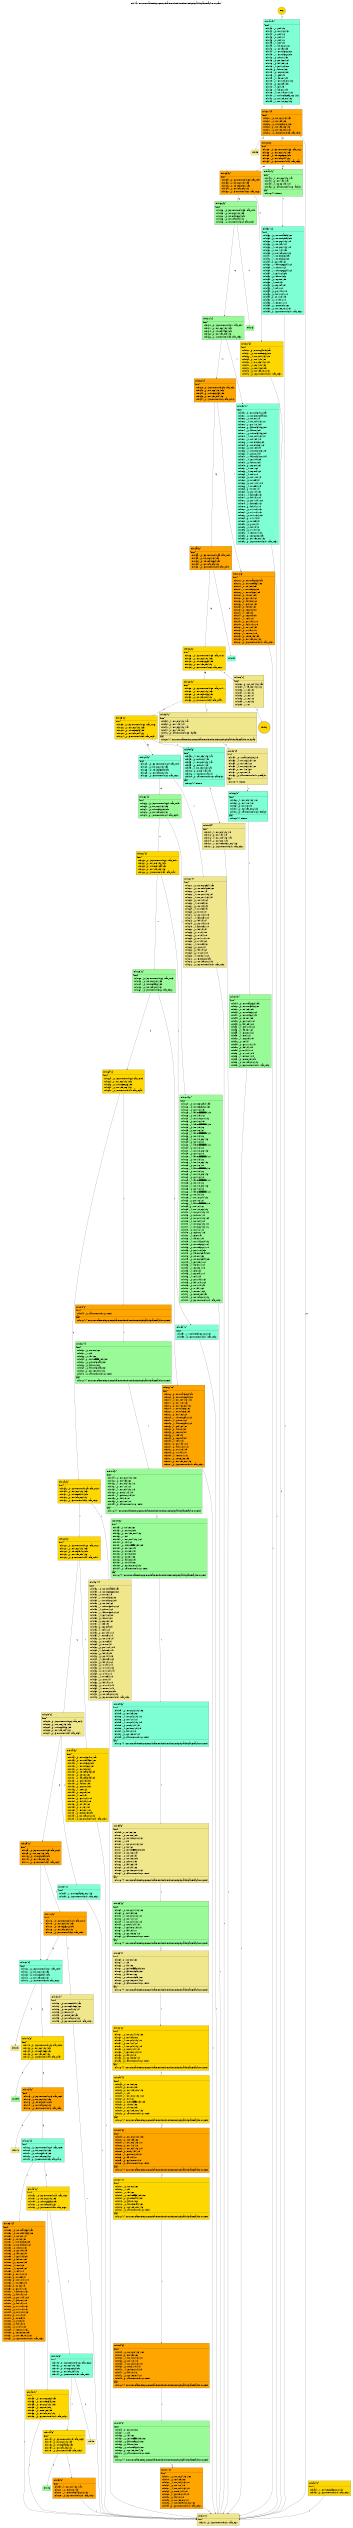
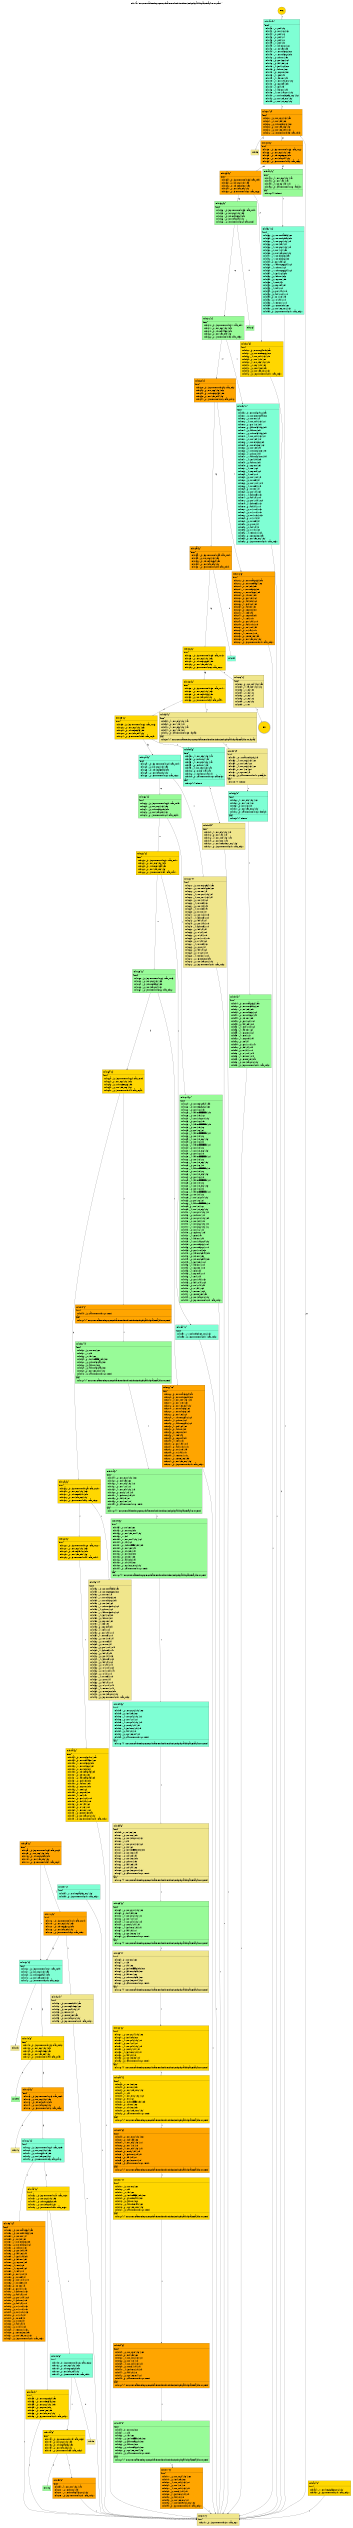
node "Desktop": label "Desktop" -> "Exit"
node "0x4016de [28]": removed
